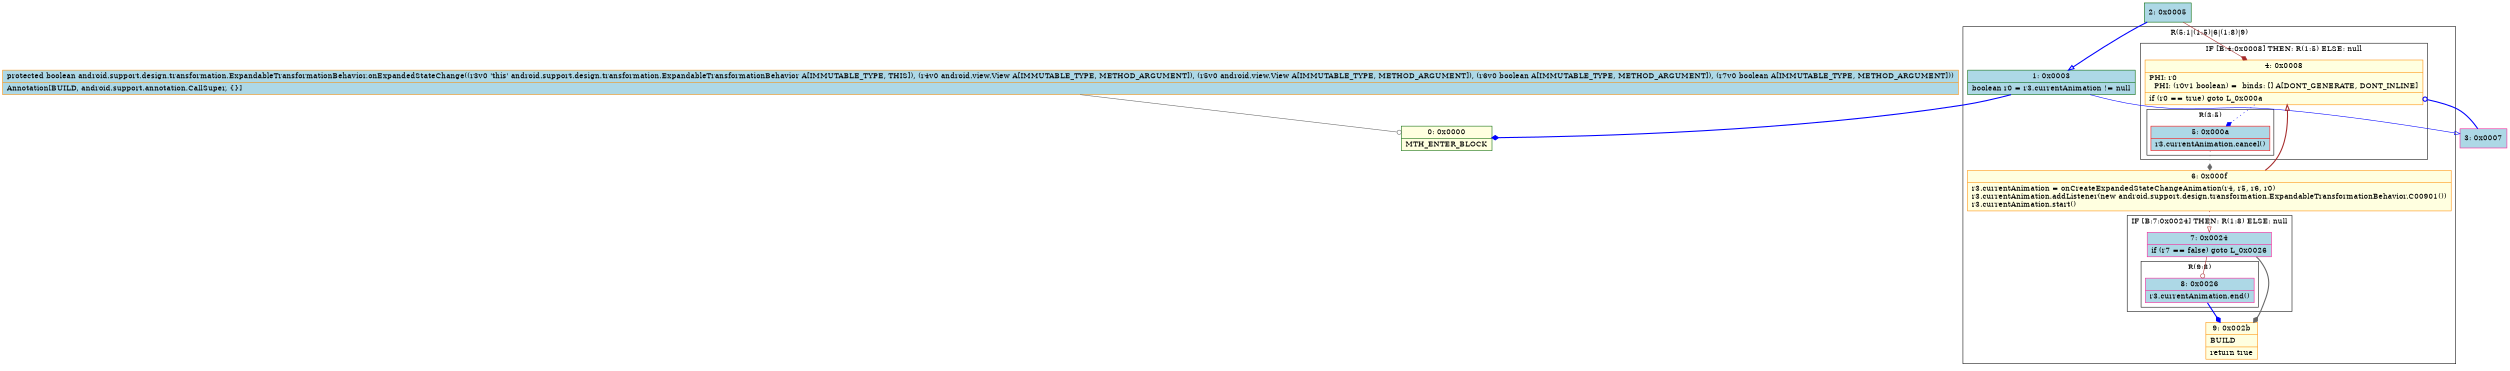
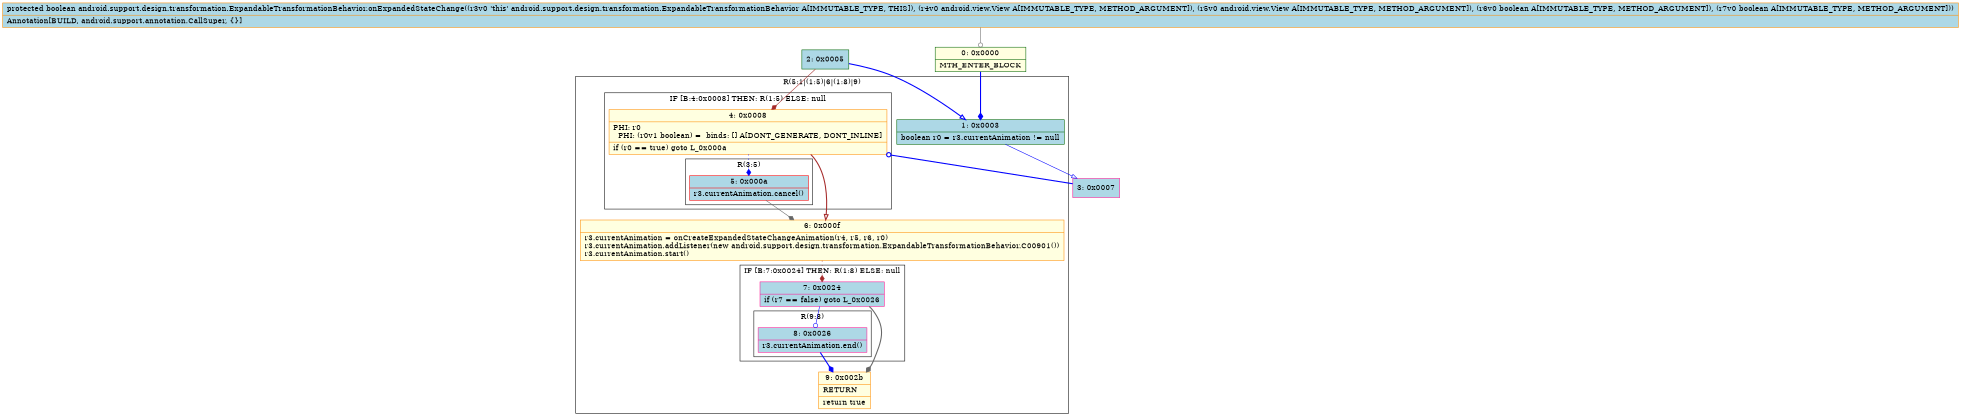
edge "1: 0x0003" -> "0: 0x0000": reversed
edge "6: 0x000f" -> "4: 0x0008": reversed
edge "5: 0x000a" -> "6: 0x000f": style dotted -> solid
edge "6: 0x000f" -> "7: 0x0024": arrowhead onormal -> diamond
edge "7: 0x0024" -> "8: 0x0026": color brown -> blue
node "9: 0x002b": text "BUILD" -> "RETURN"
